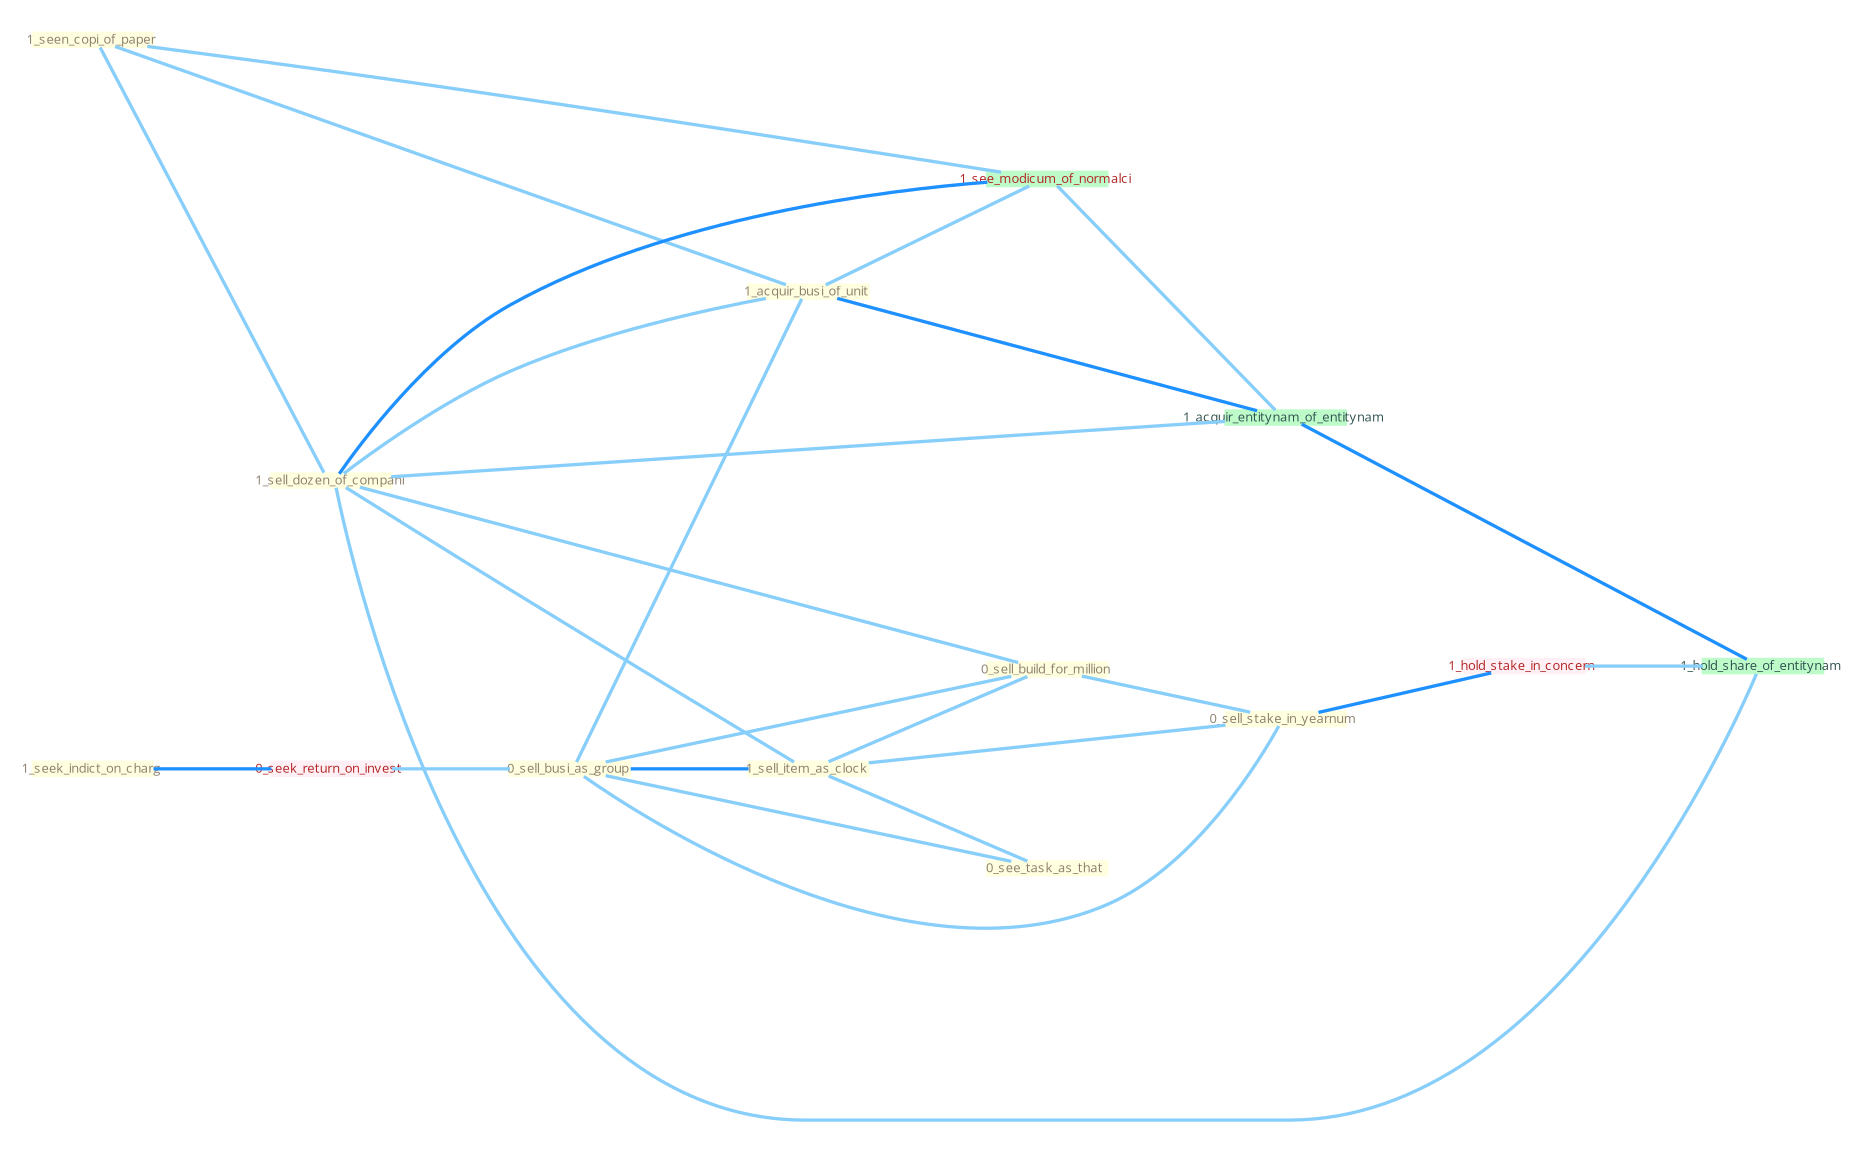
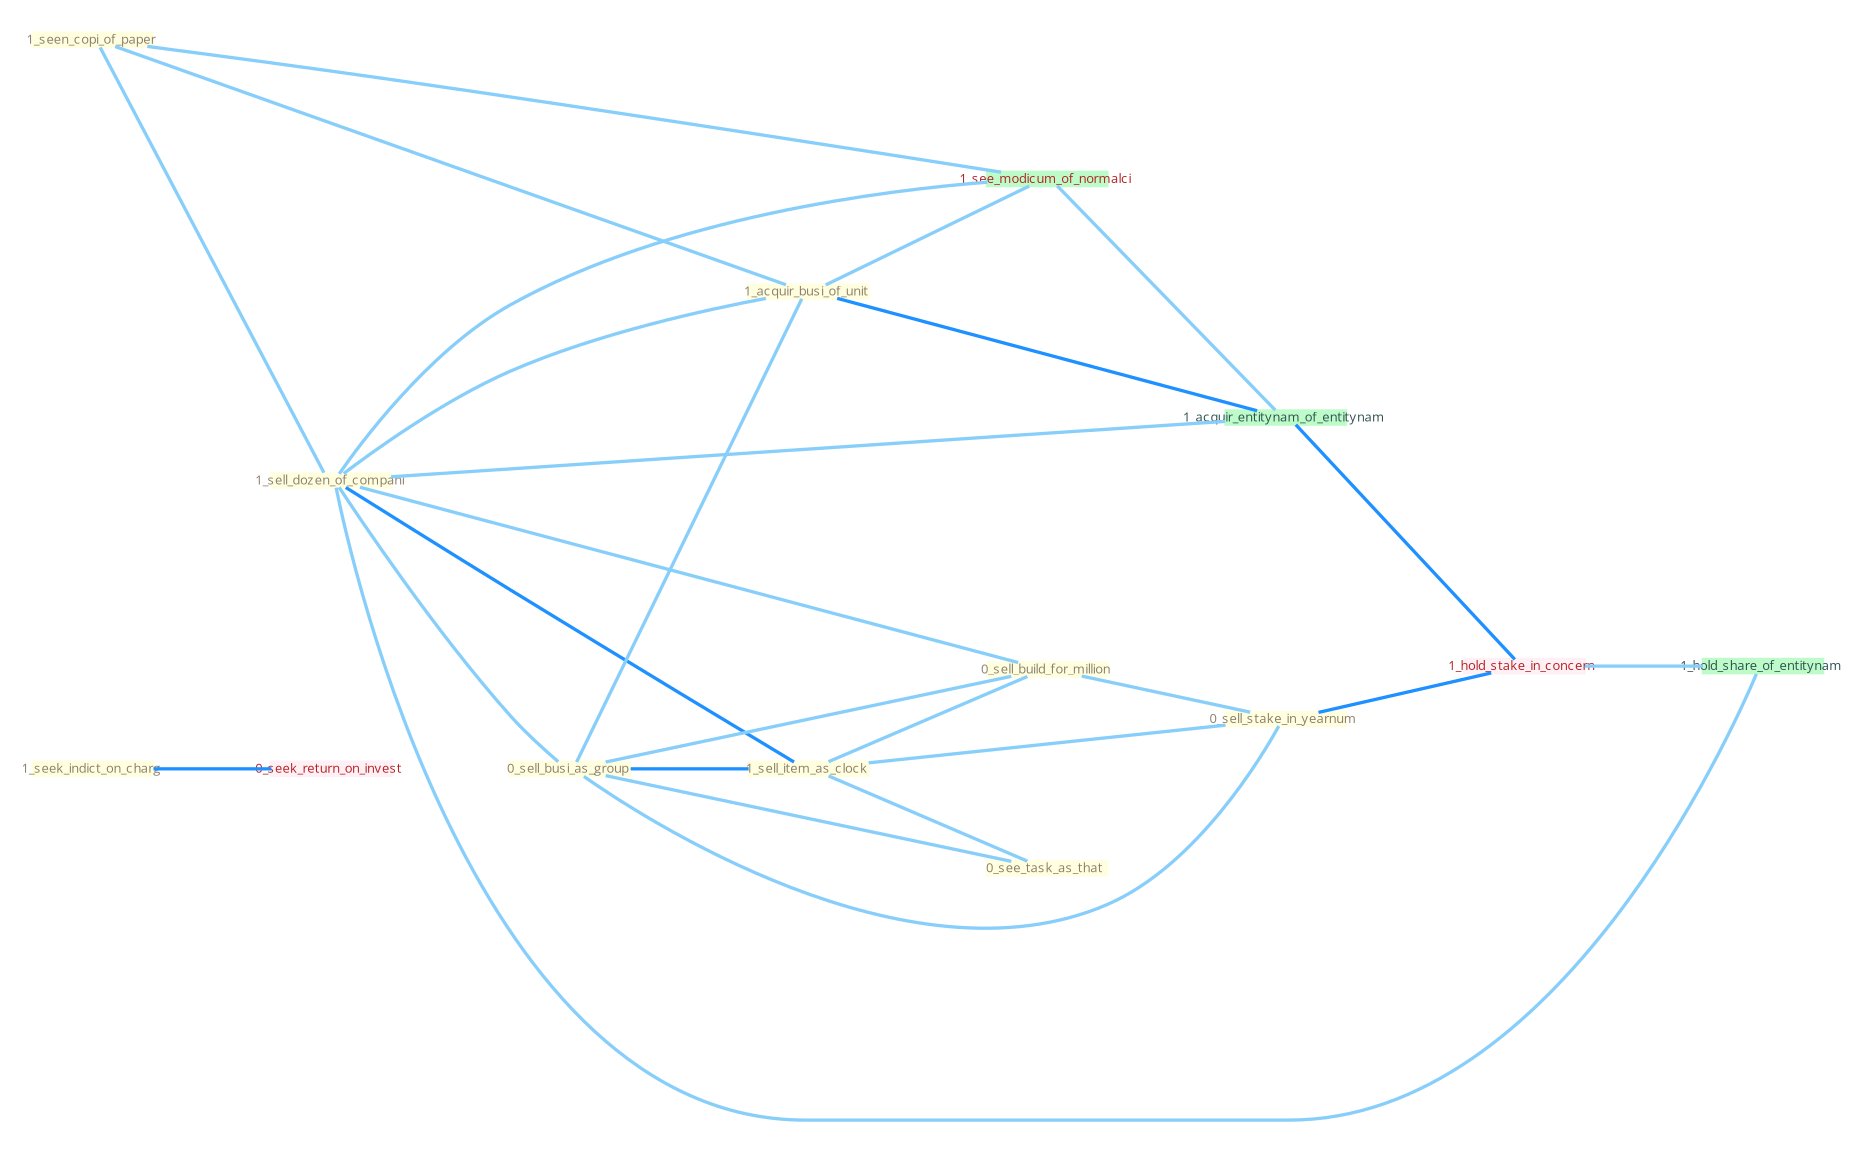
edge "1_see_modicum_of_normalci" -- "1_sell_dozen_of_compani": color #1e90ff -> #87cefa
edge "1_acquir_entitynam_of_entitynam" -- "1_hold_share_of_entitynam": now "1_acquir_entitynam_of_entitynam" -- "1_hold_stake_in_concern"
edge "1_sell_dozen_of_compani" -- "1_sell_item_as_clock": color #87cefa -> #1e90ff
edge "0_seek_return_on_invest" -- "0_sell_busi_as_group": now "1_sell_dozen_of_compani" -- "0_sell_busi_as_group"
